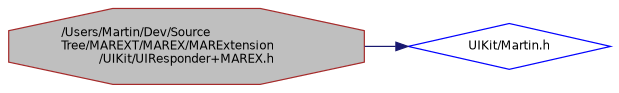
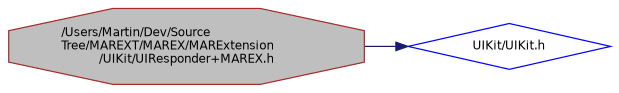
node "UIKit/Martin.h": label "UIKit/Martin.h" -> "UIKit/UIKit.h"
